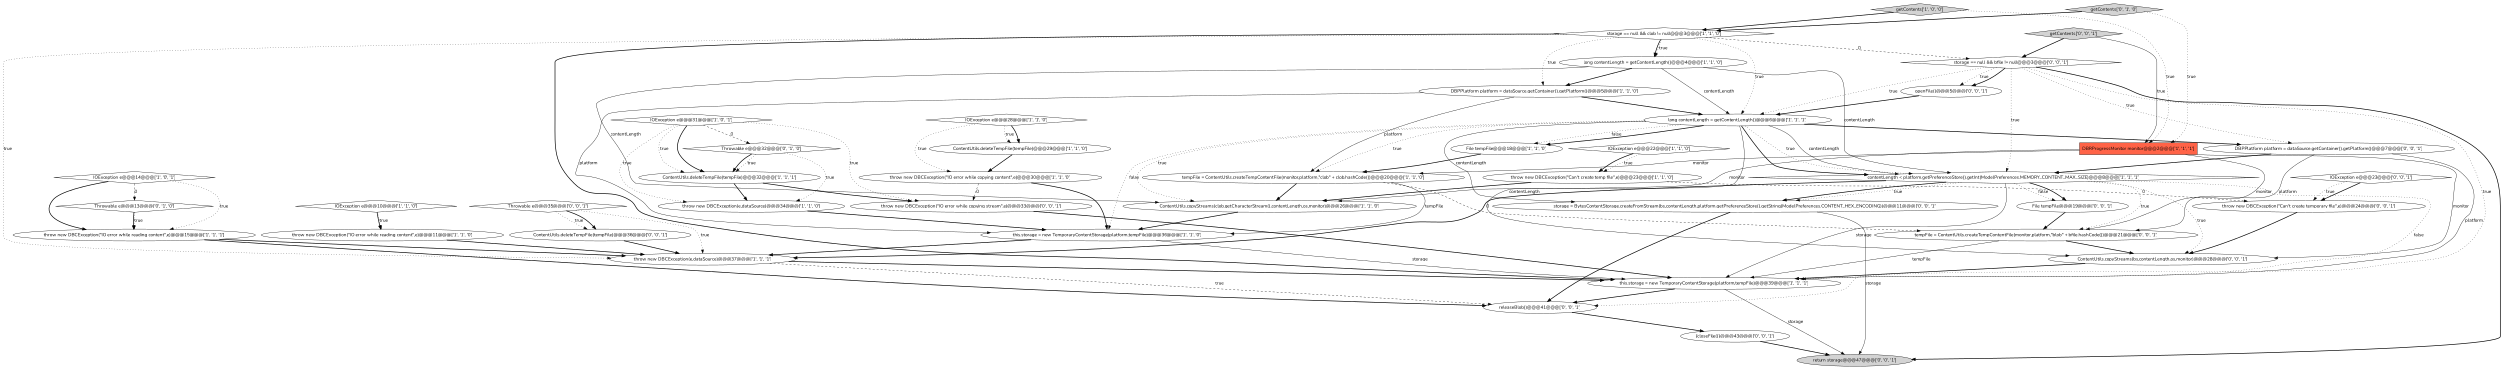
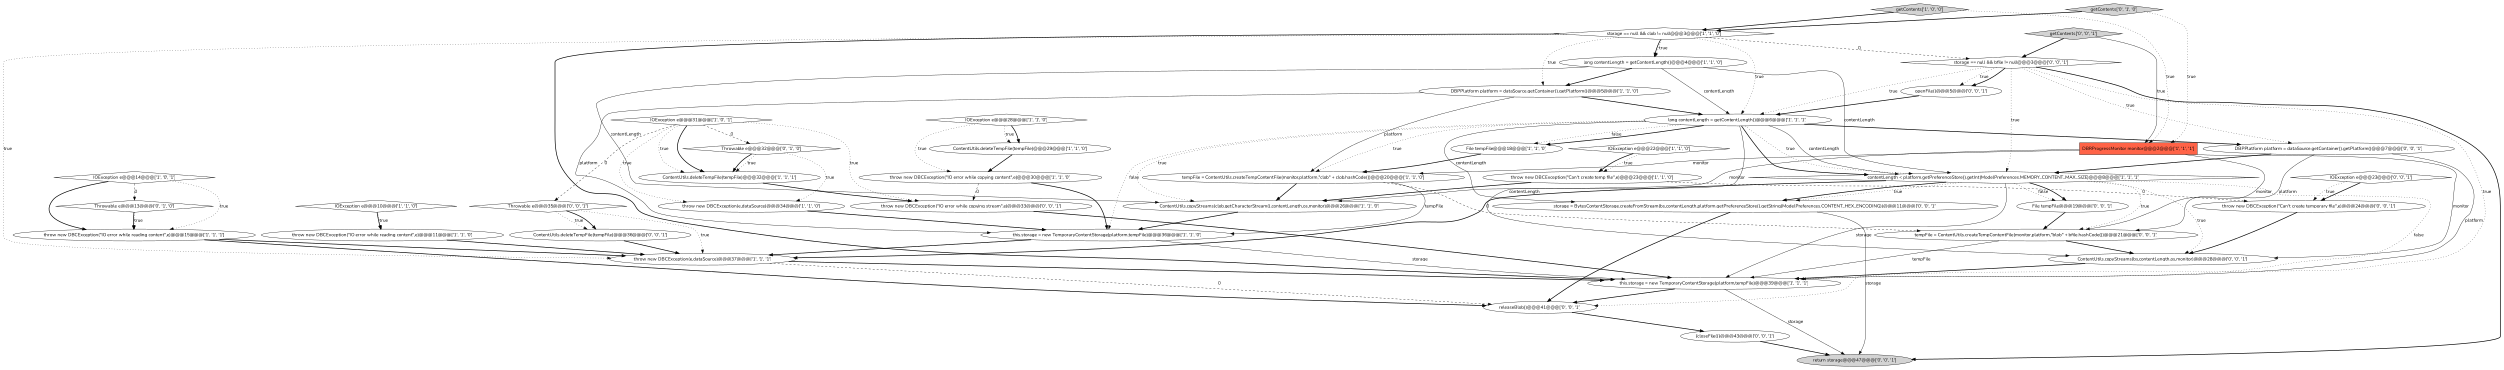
edge "IOException e@@@31@@@['1', '0', '1']" -> "Throwable e@@@35@@@['0', '0', '1']": added, label "0"
edge "ContentUtils.deleteTempFile(tempFile)@@@32@@@['1', '1', '1']" -> "throw new DBCException(e,dataSource)@@@34@@@['1', '1', '0']": removed
edge "throw new DBCException(e,dataSource)@@@37@@@['1', '1', '1']" -> "releaseBlob()@@@41@@@['0', '0', '1']": label "true" -> "0"
